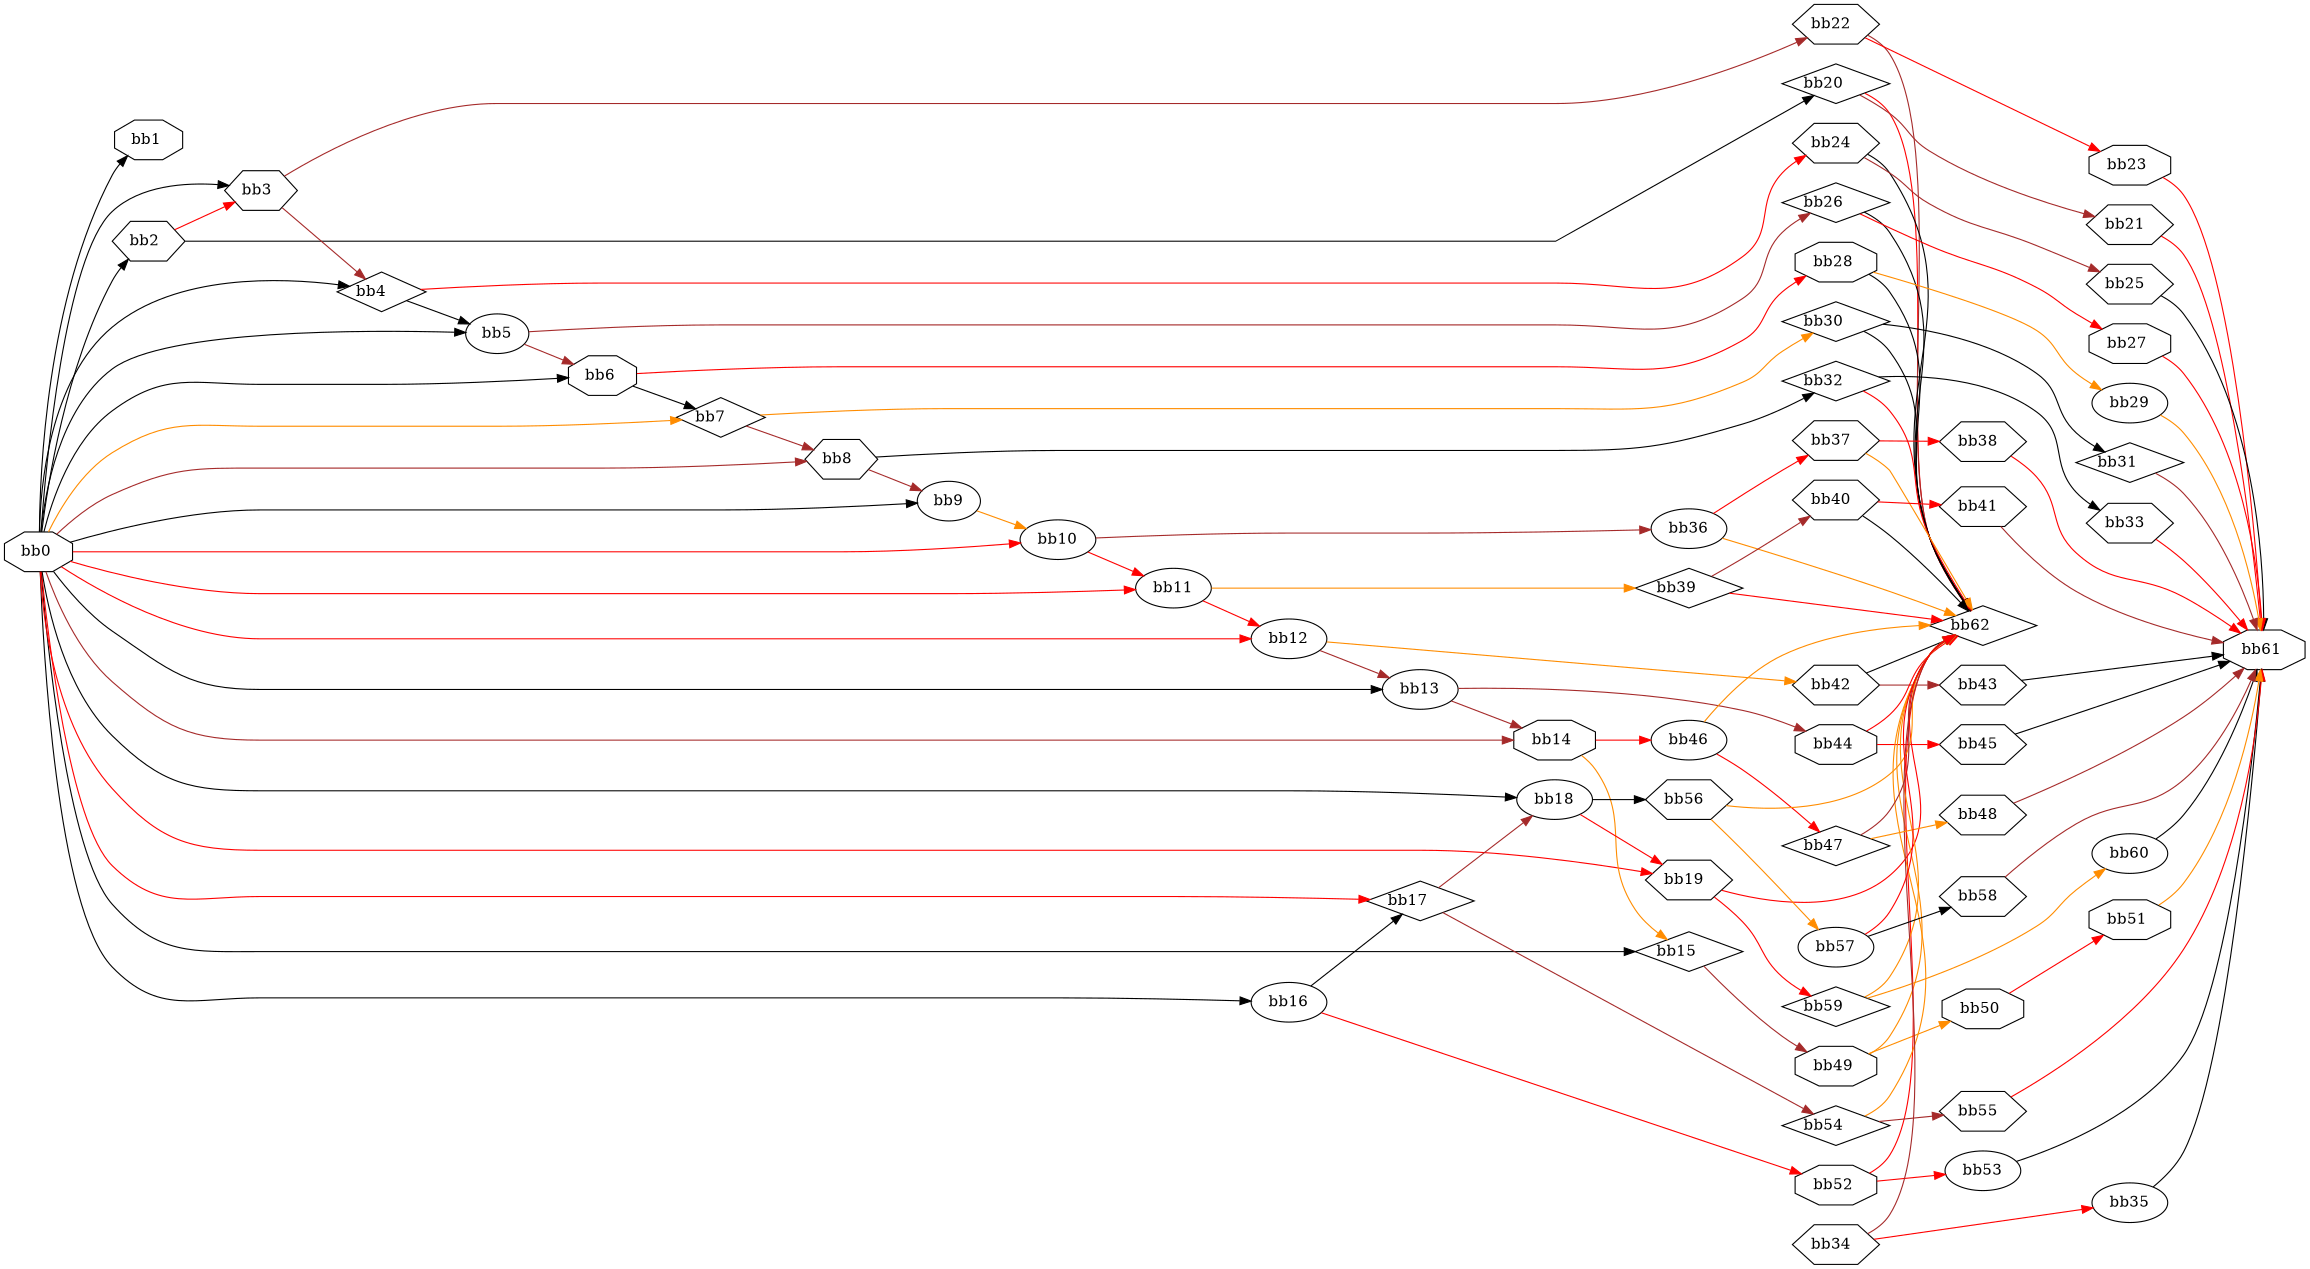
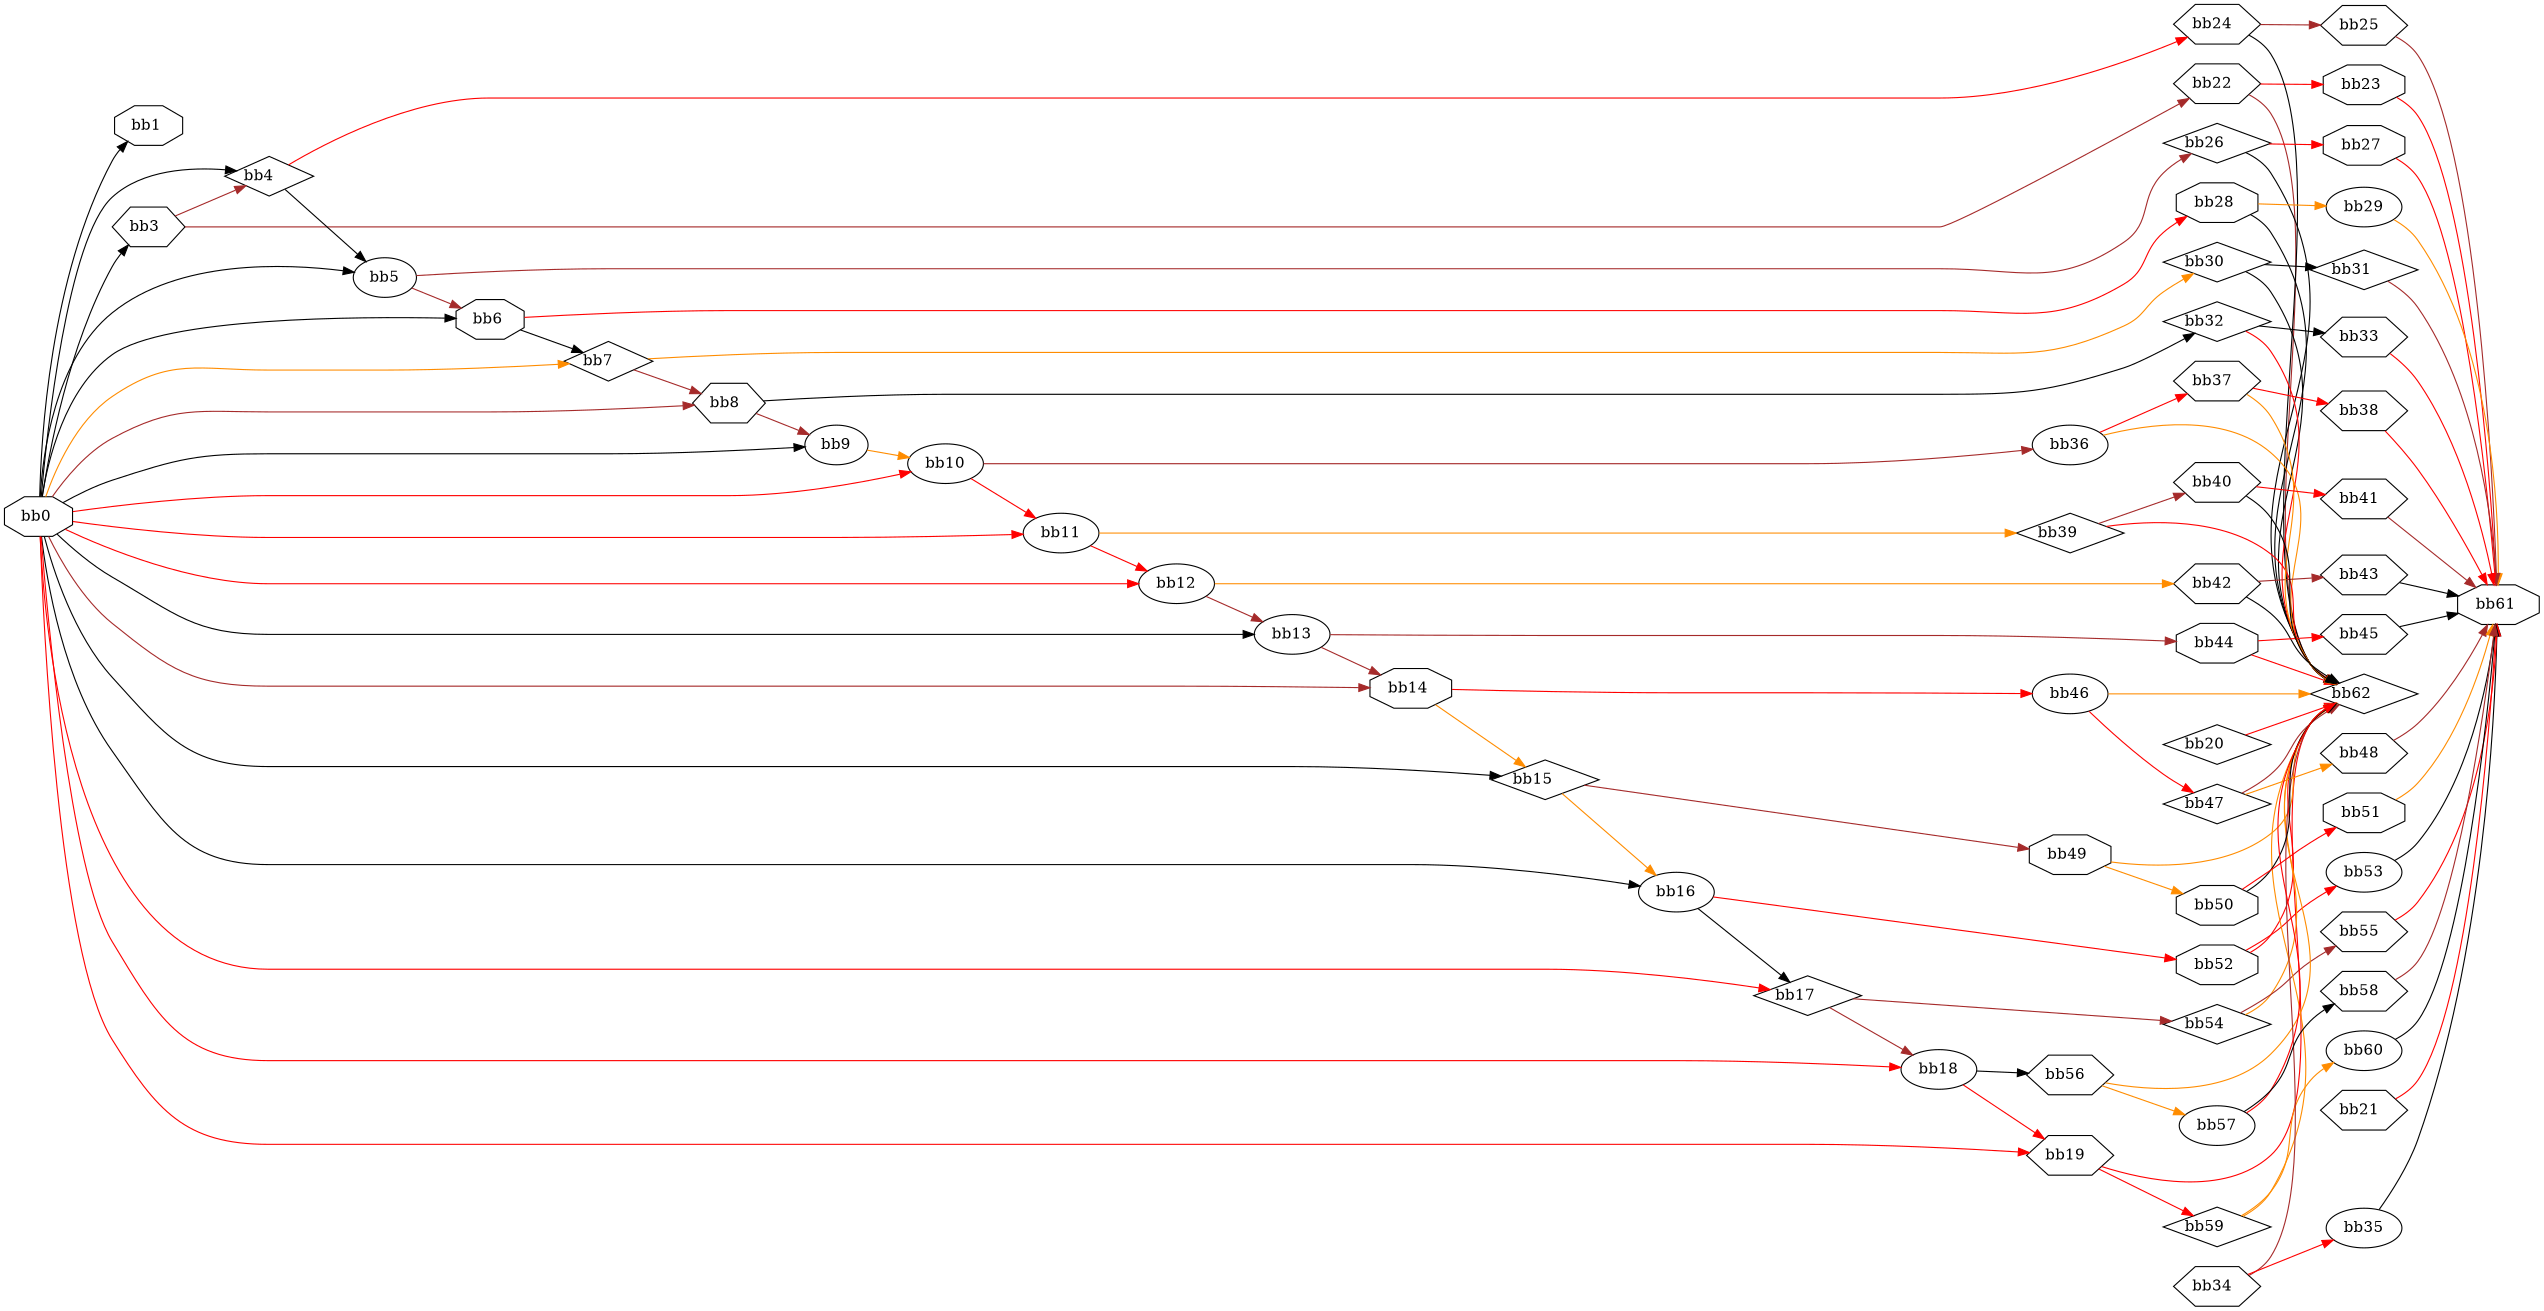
edge "bb20" -> "bb21": removed
node "bb2": removed
edge "bb25" -> "bb61": color black -> brown
edge "bb0" -> "bb18": color black -> red
edge "bb50" -> "bb62": added
edge "bb15" -> "bb16": added
